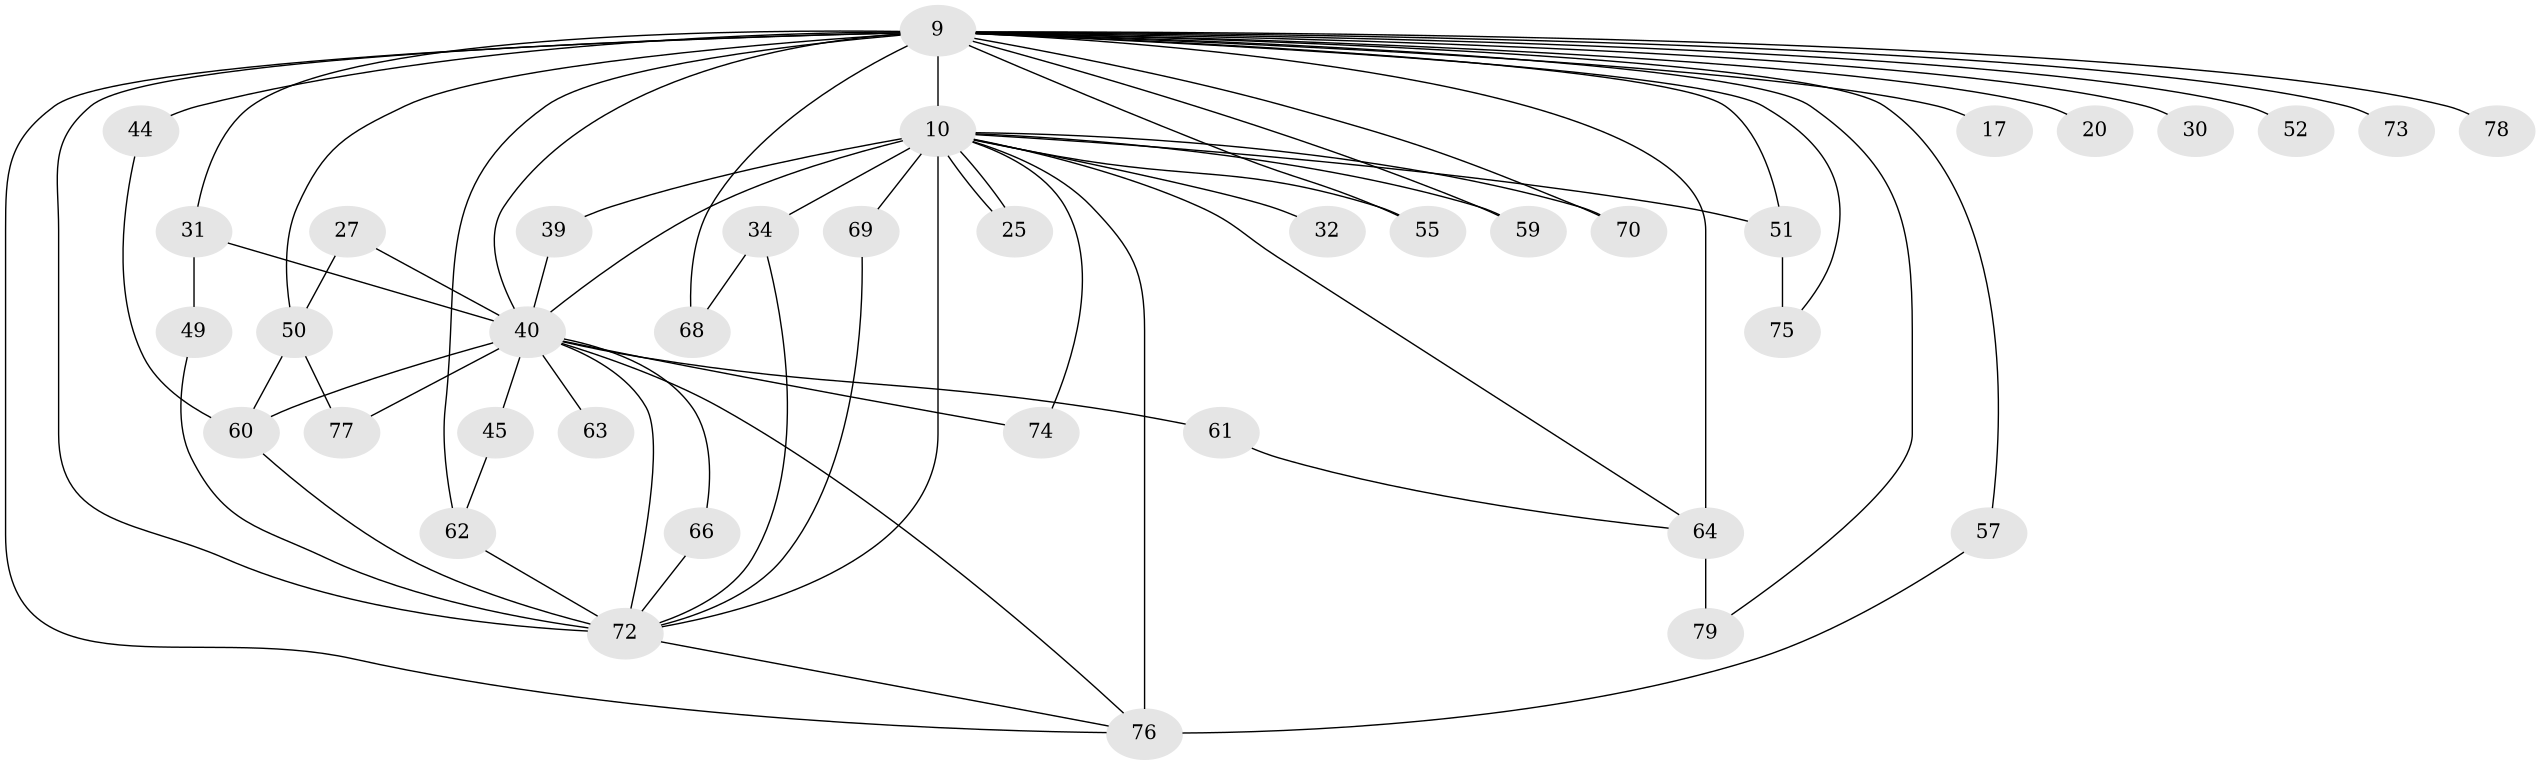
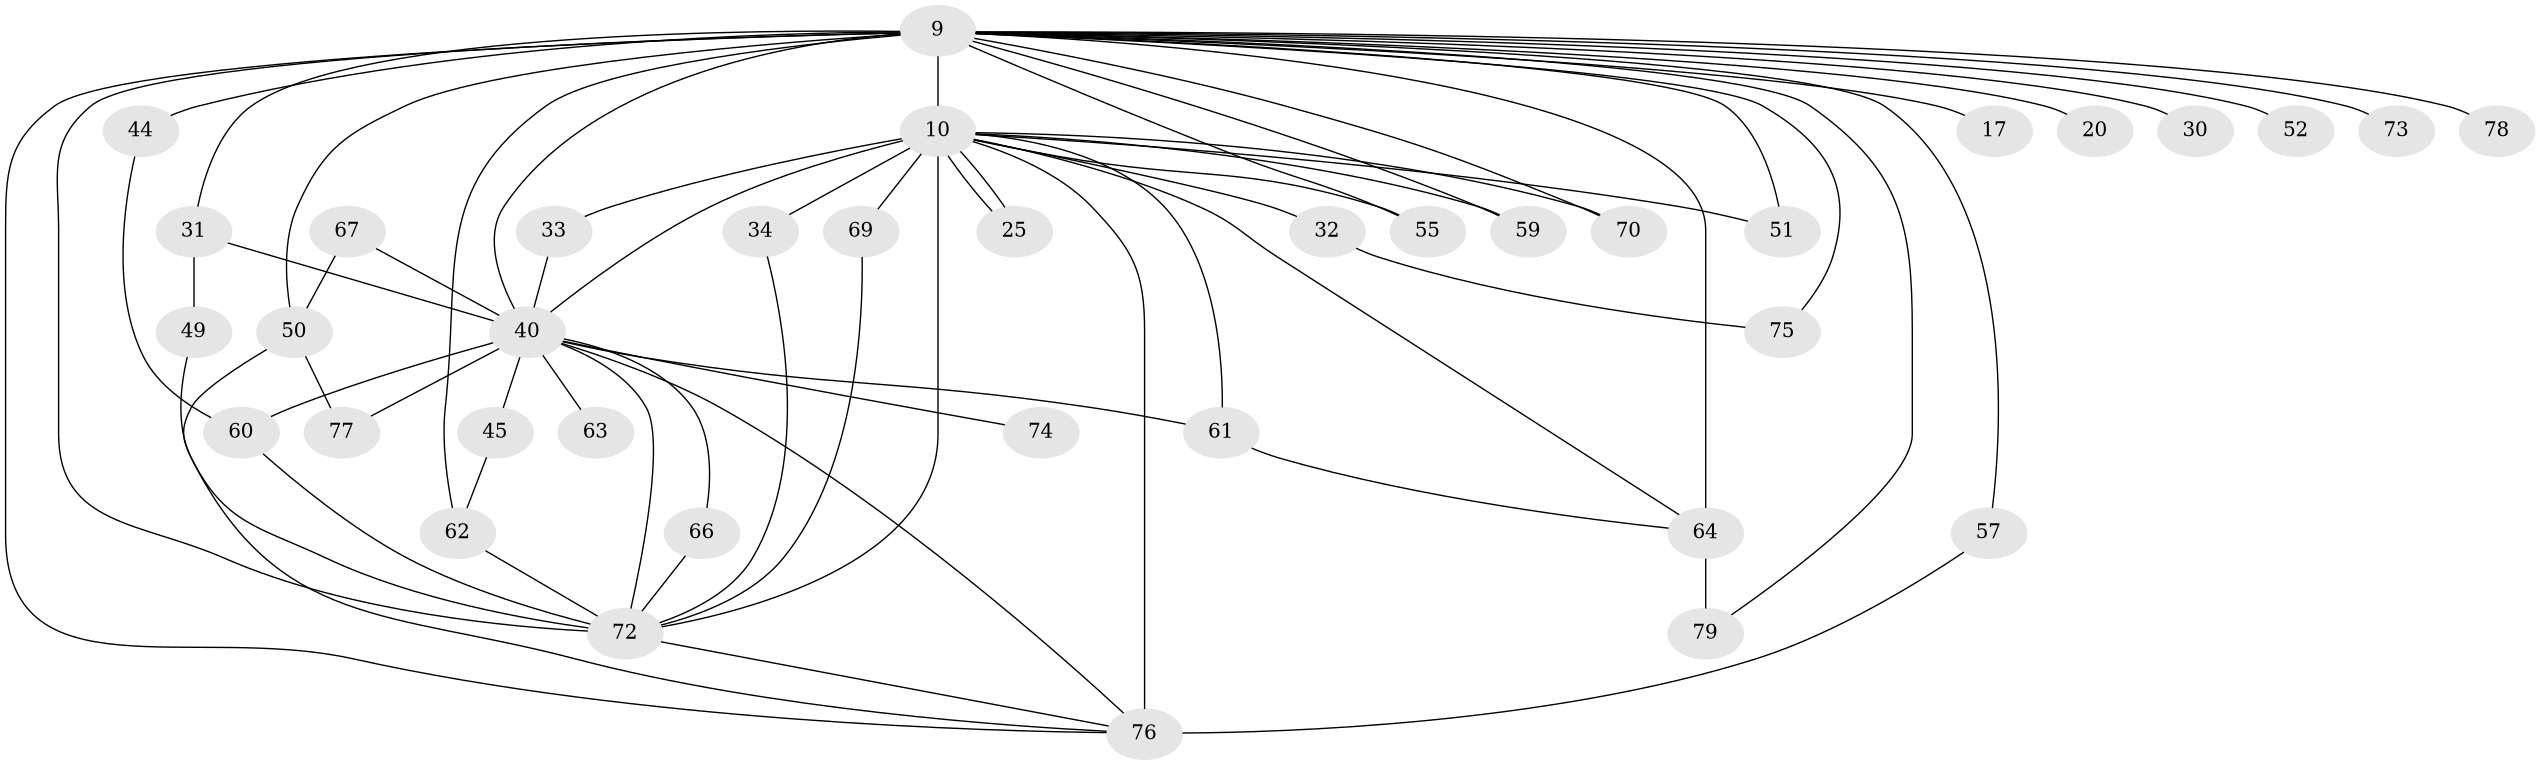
node "27": label "27" -> "67"
node "39": label "39" -> "33"
edge "10" -- "74": now "10" -- "61"
edge "51" -- "75": now "32" -- "75"
node "68": removed
edge "50" -- "60": now "50" -- "76"
